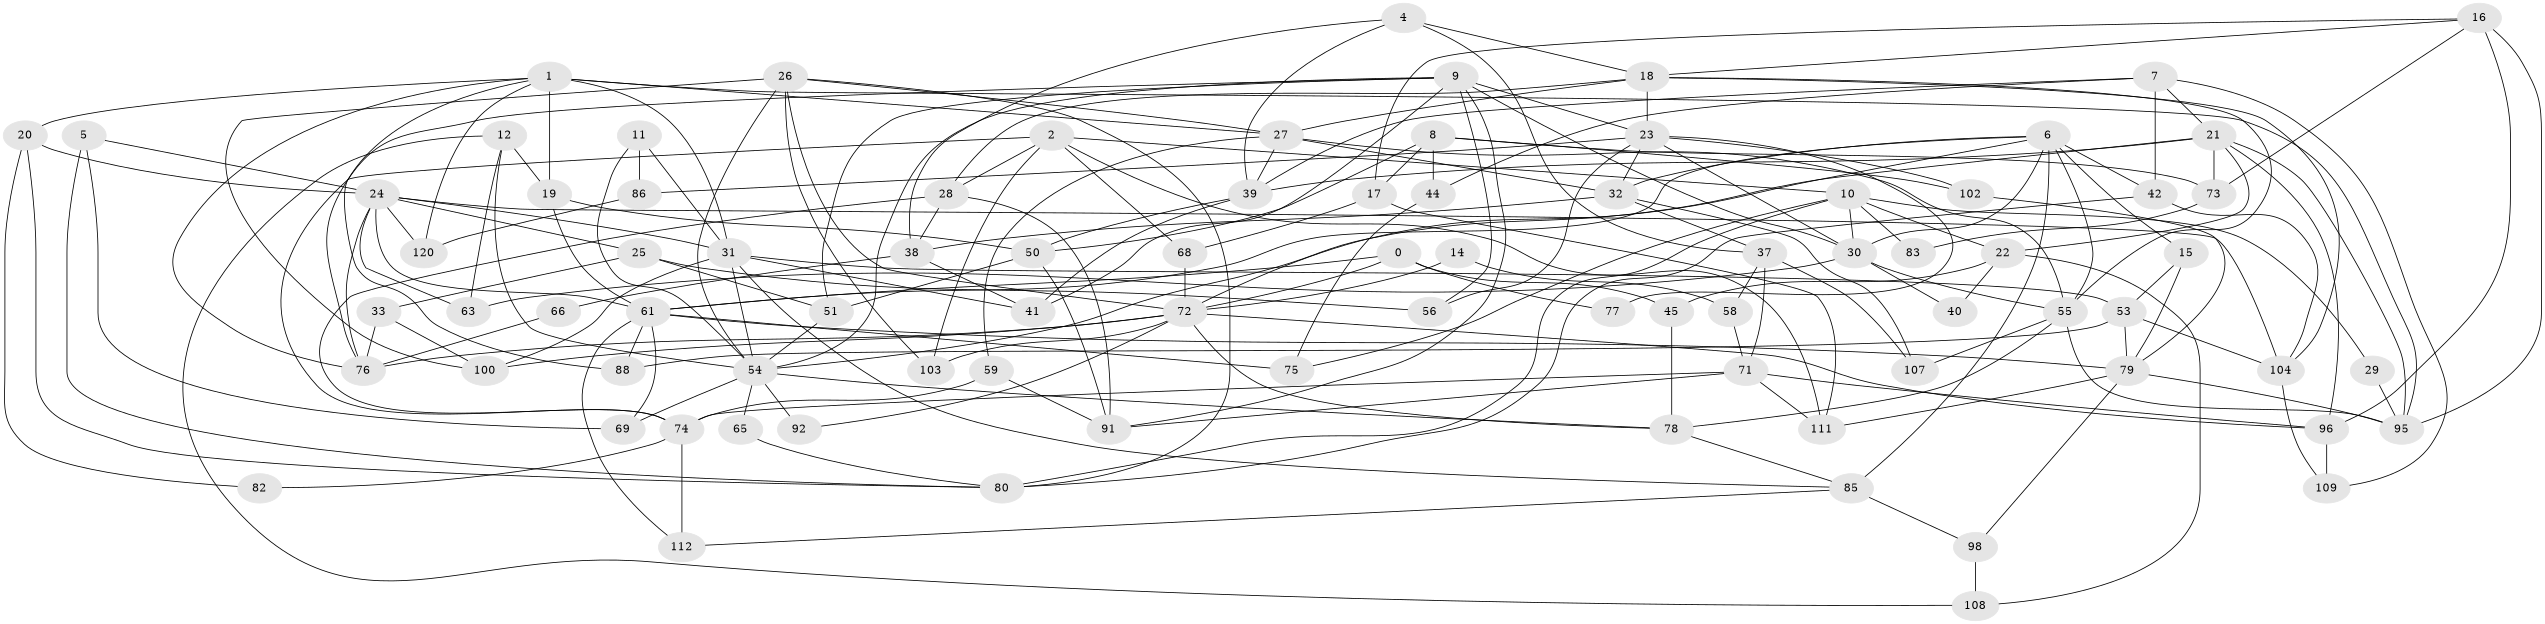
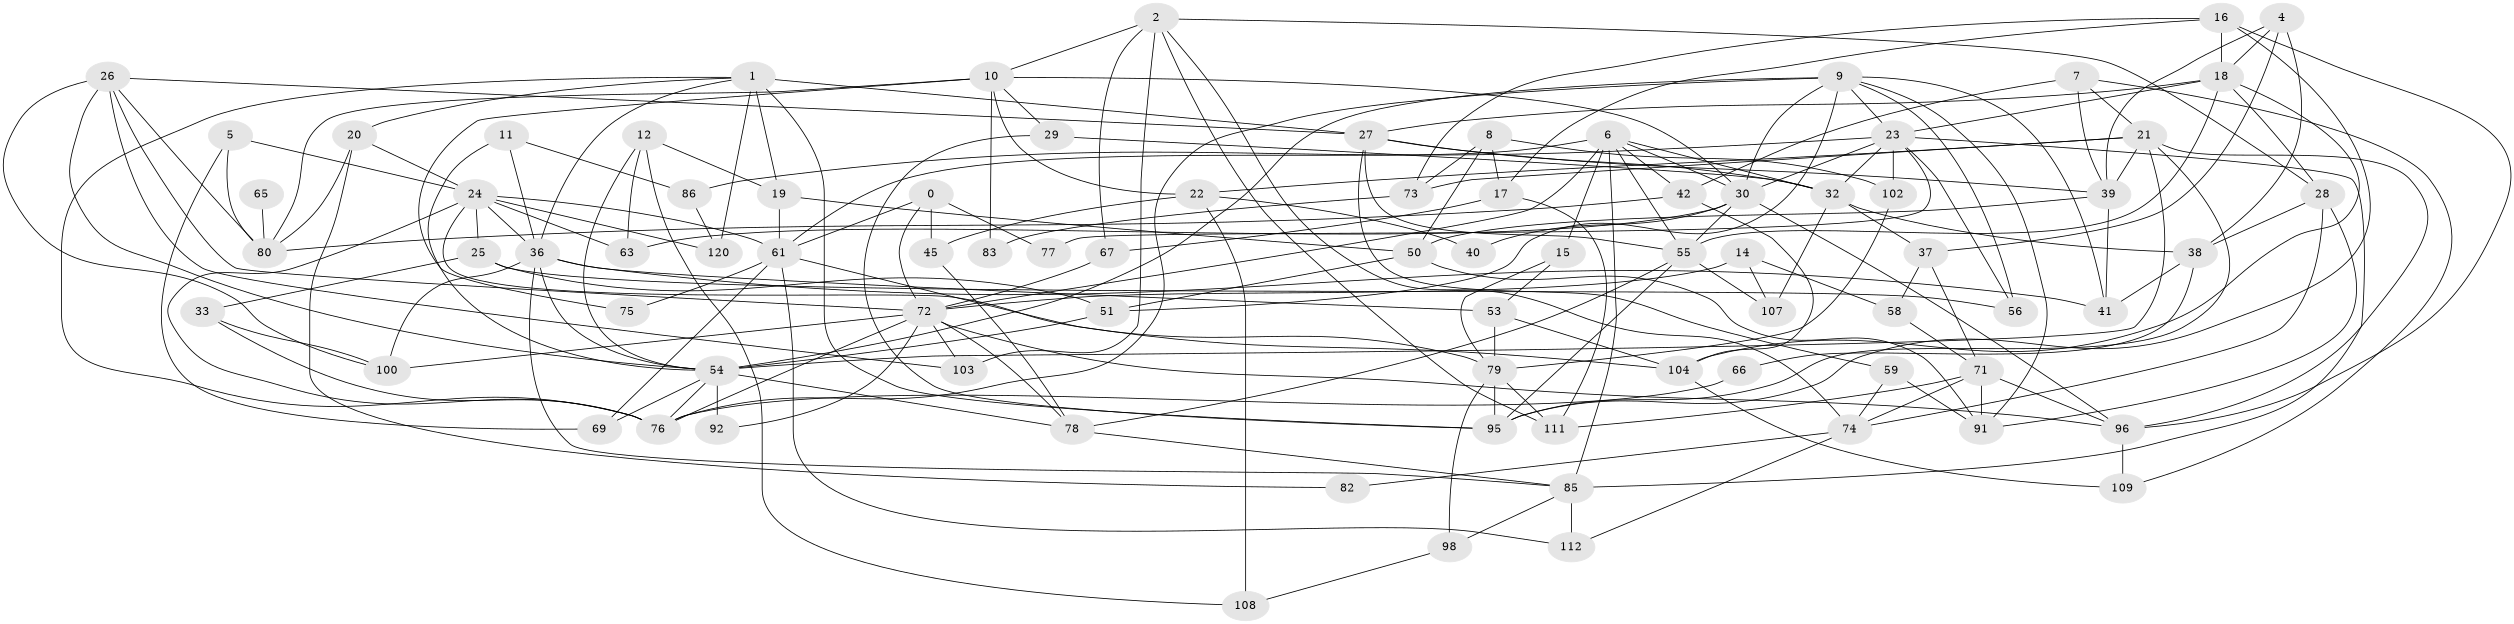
edge "29" -- "32": added
node "44": removed
node "31": label "31" -> "36"
node "68": label "68" -> "67"
edge "37" -- "107": now "14" -- "107"
edge "30" -- "96": added
node "88": removed
edge "54" -- "65": now "54" -- "76"
edge "23" -- "85": added
